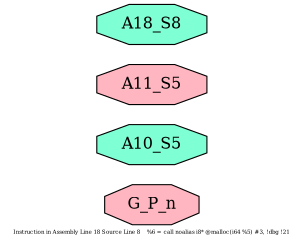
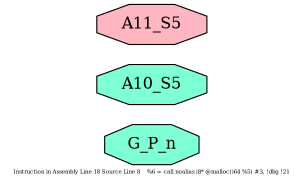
node "A18_S8": removed
node "G_P_n": fillcolor lightpink -> aquamarine
